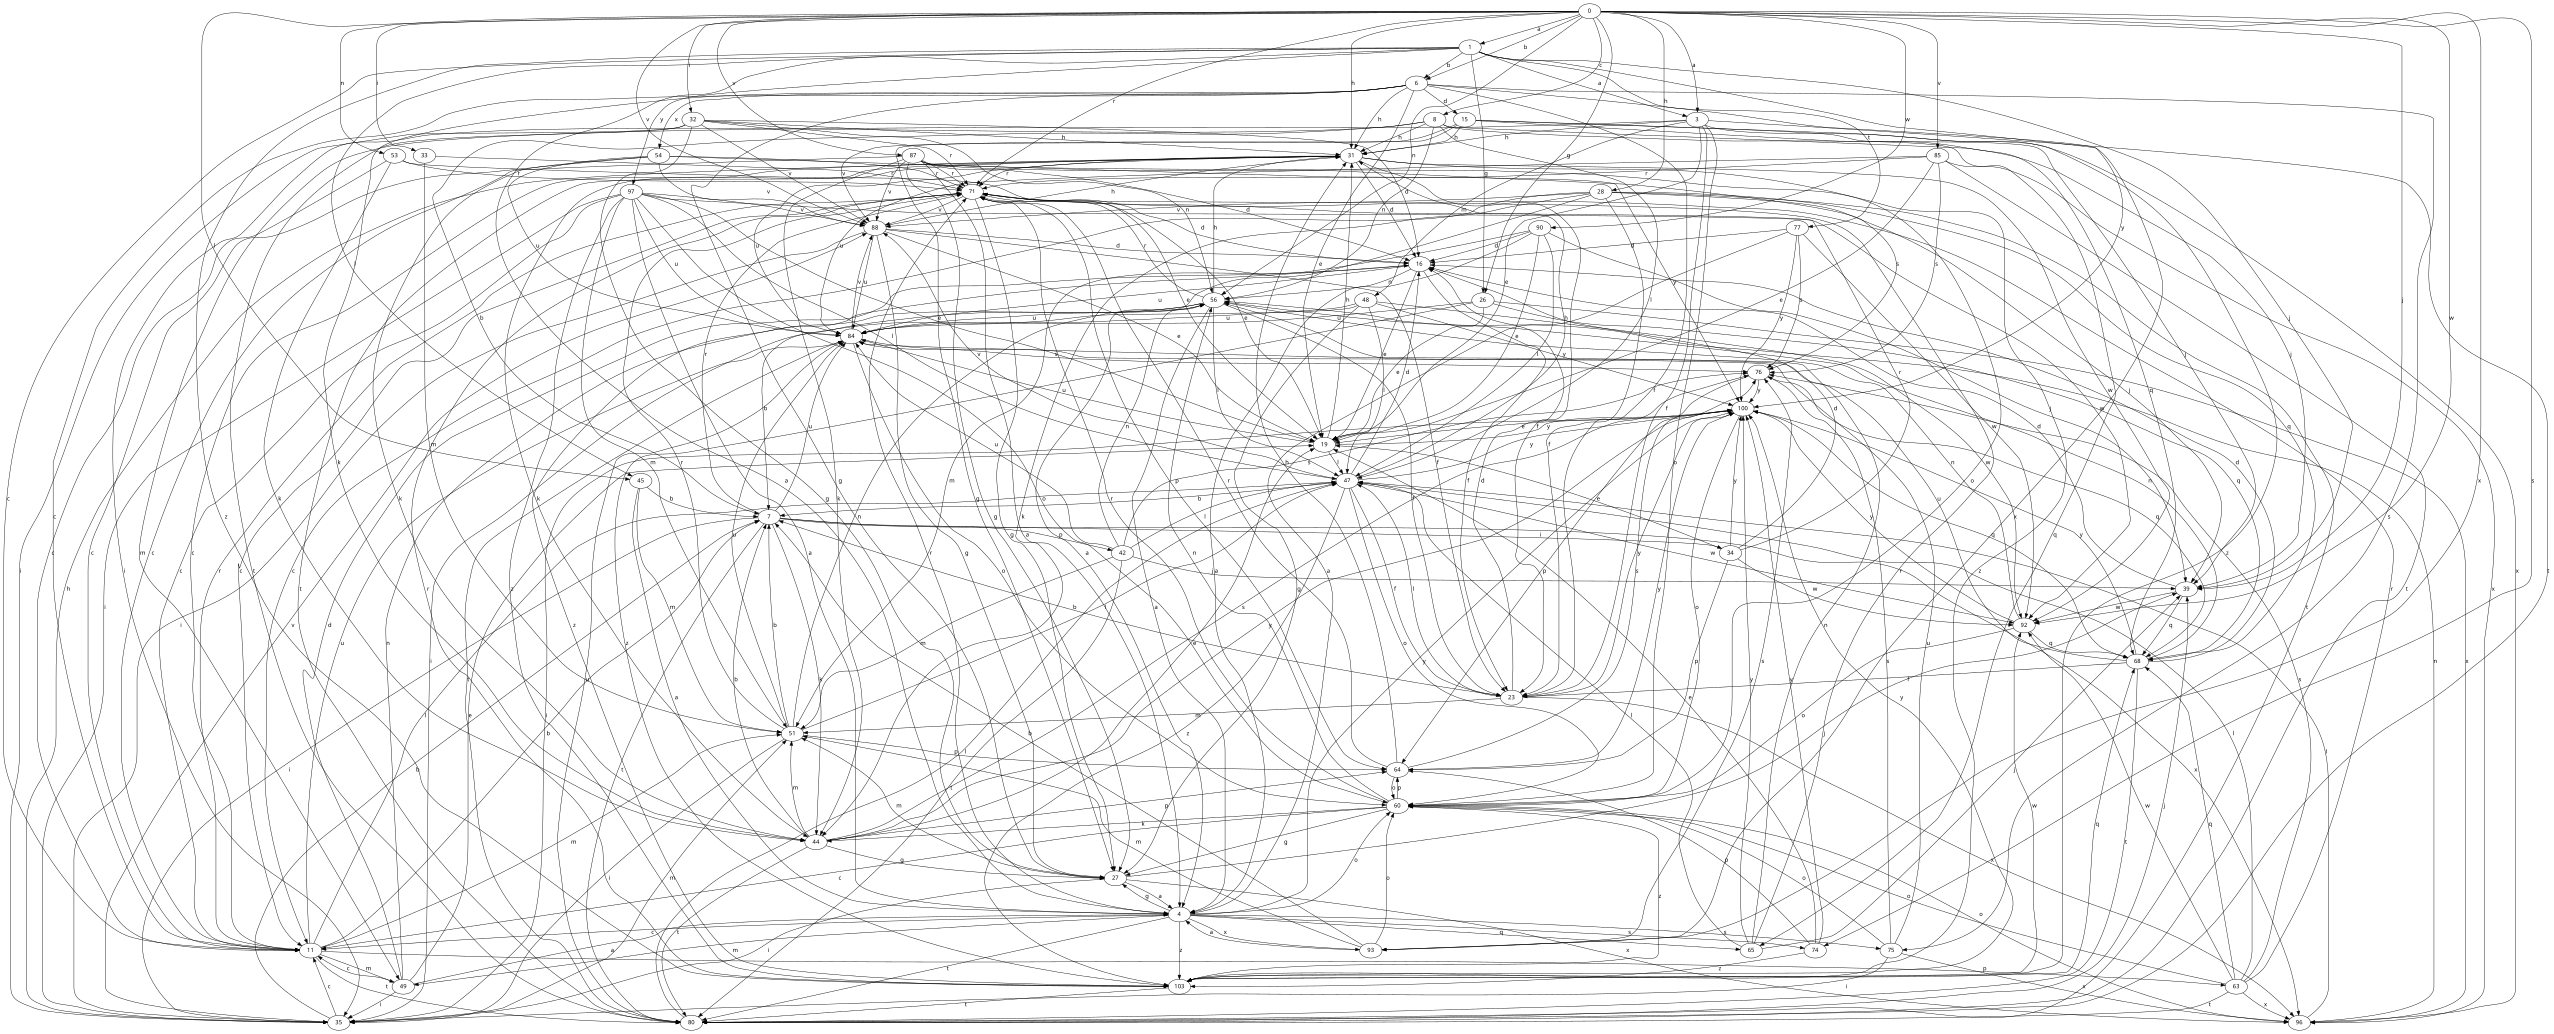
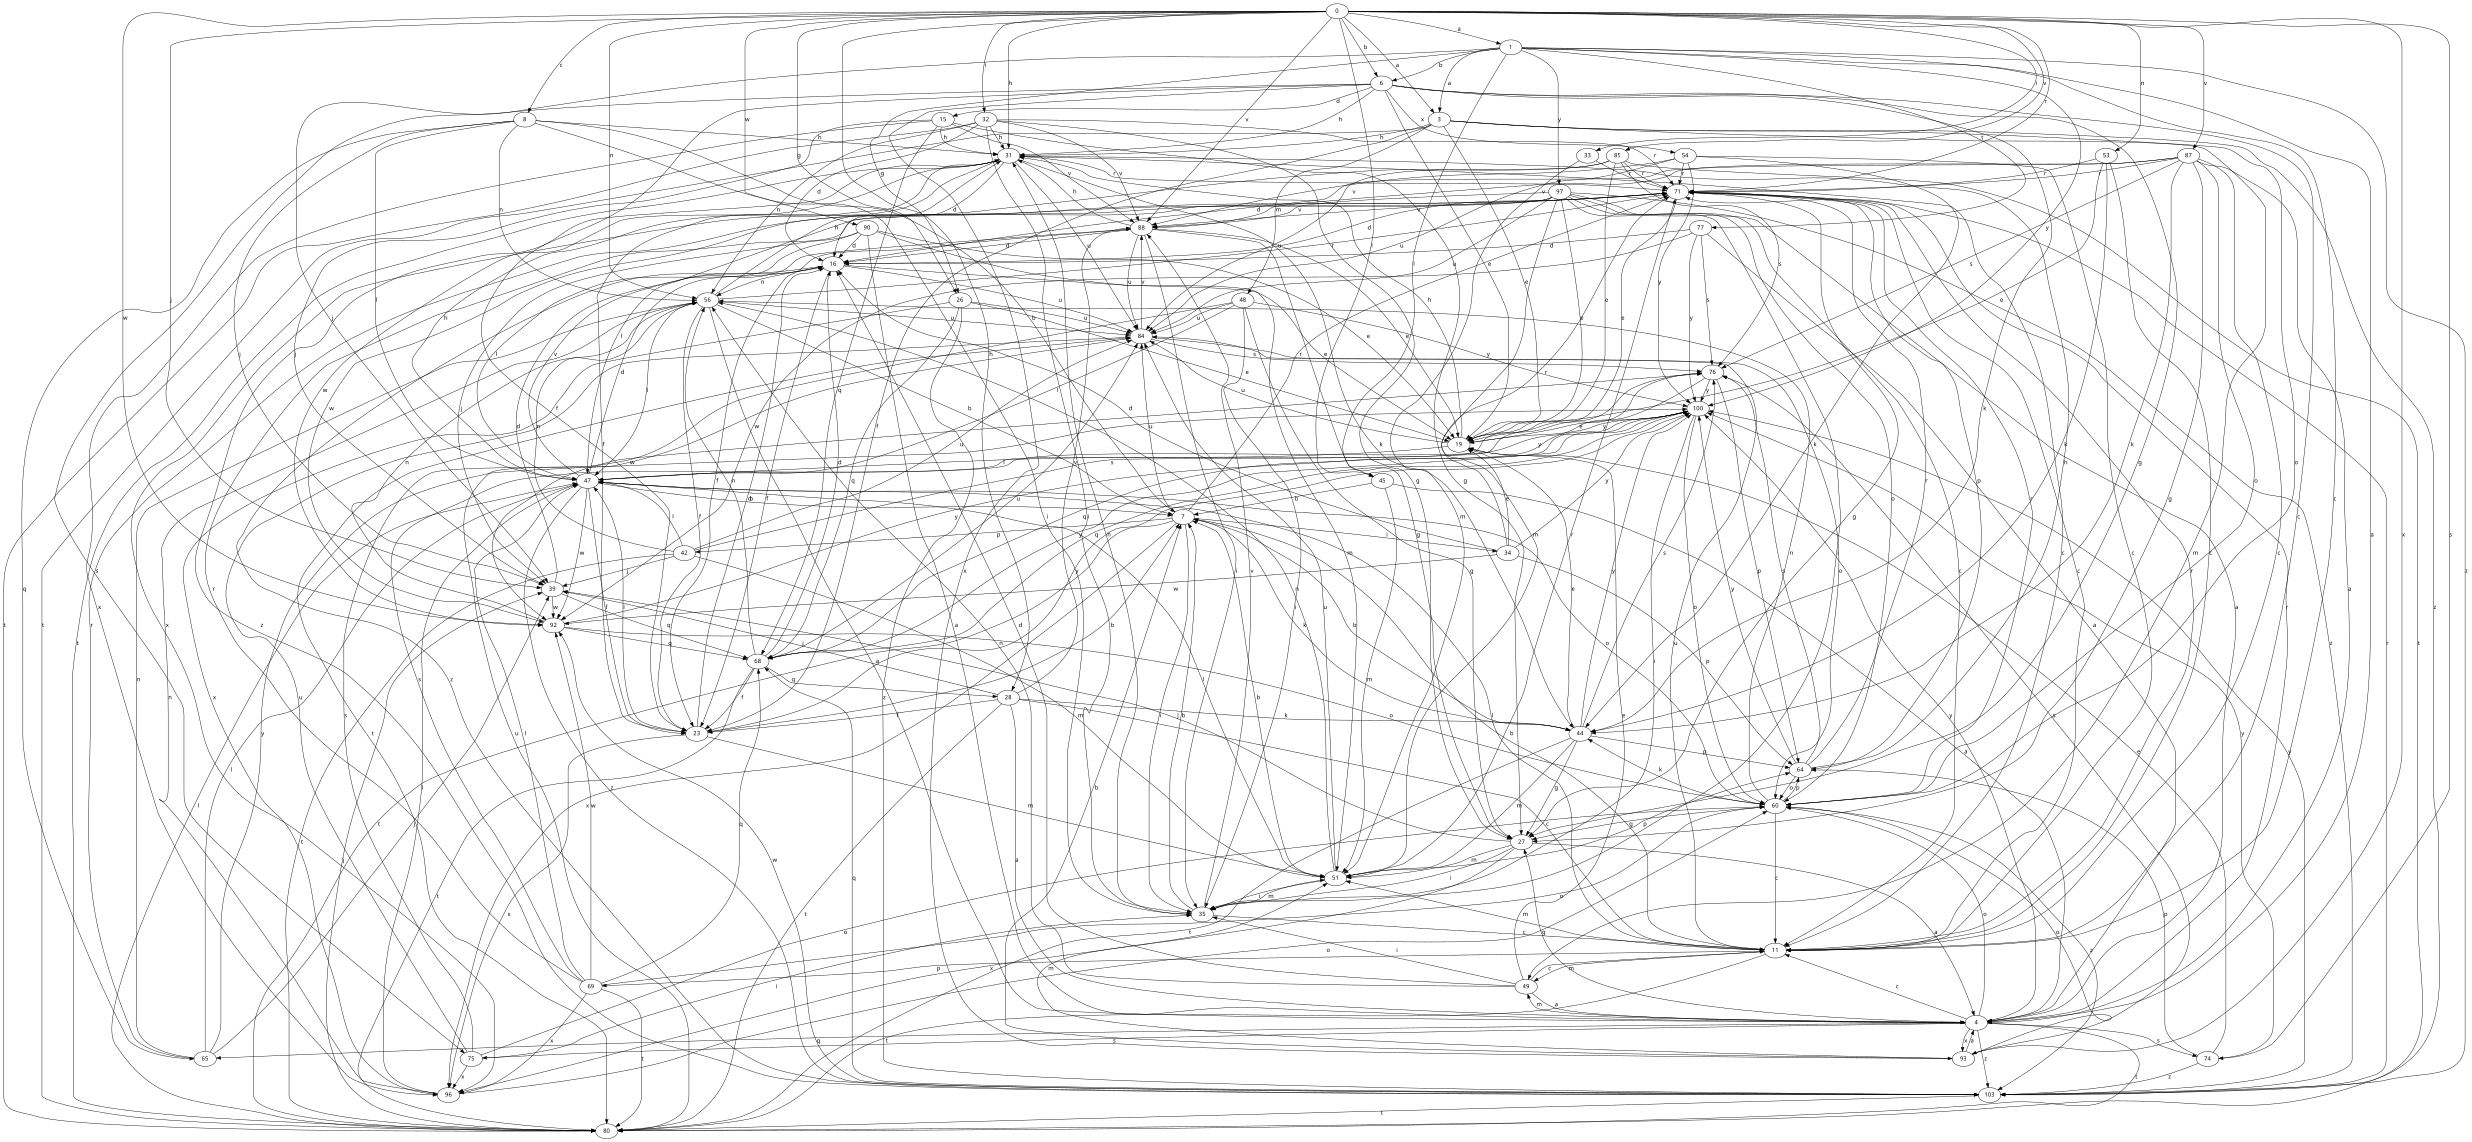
edge "28" -> "68": reversed
node "63": label "63" -> "69"
